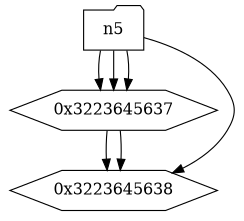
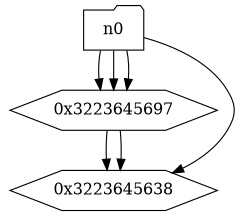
node "n5": label "n5" -> "n0"
node "0x3223645637": label "0x3223645637" -> "0x3223645697"
